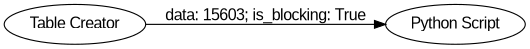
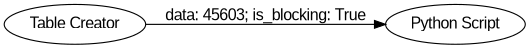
edge "Table Creator" -> "Python Script": label "data: 15603; is_blocking: True" -> "data: 45603; is_blocking: True"
